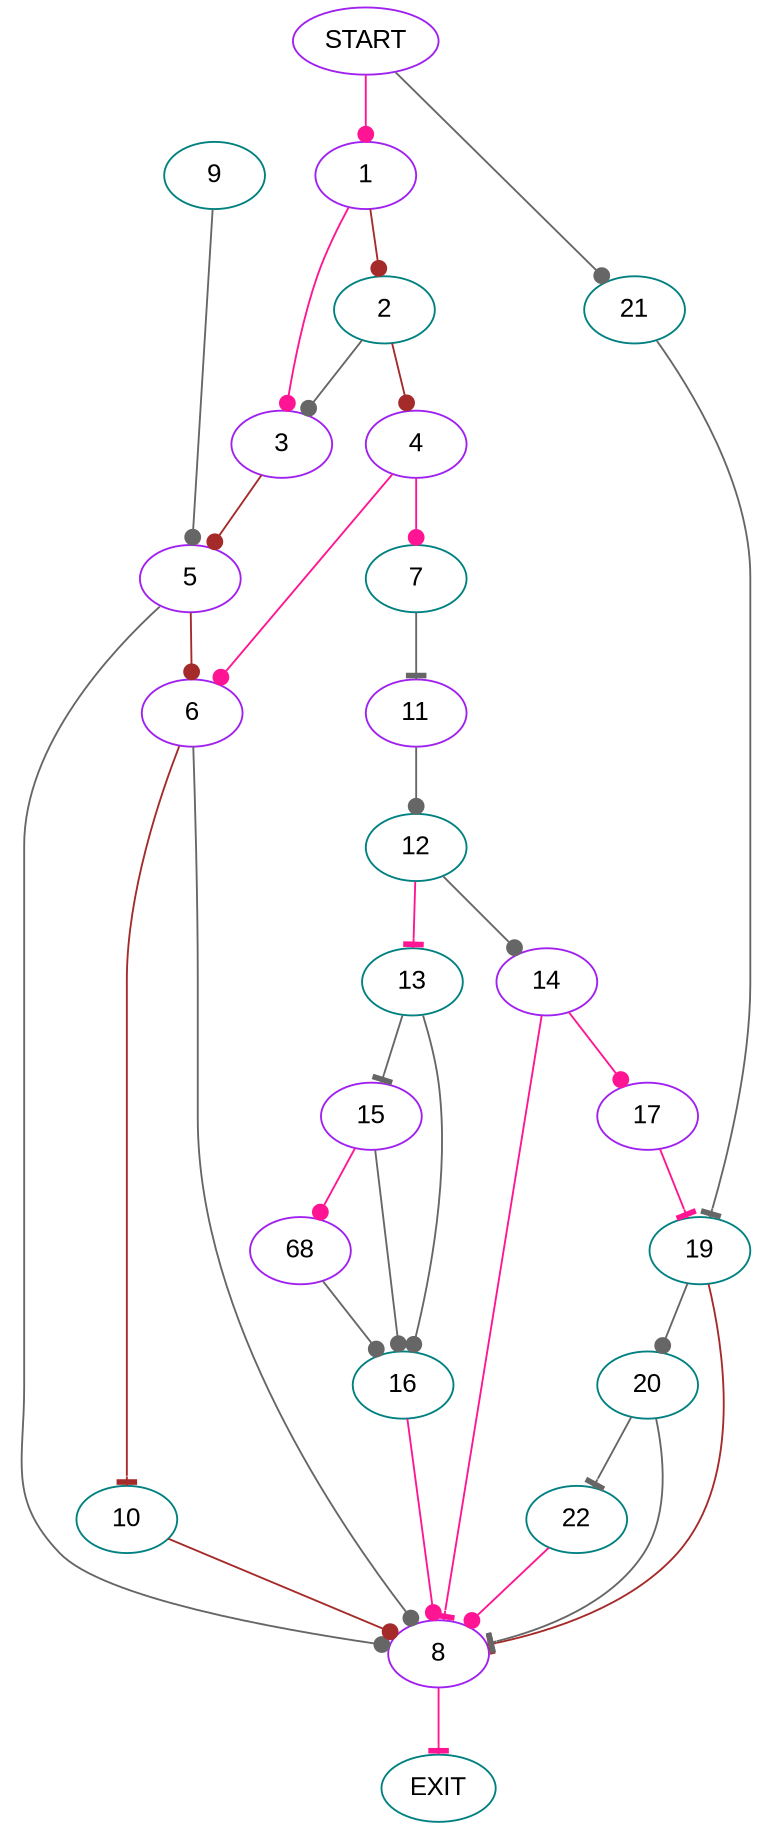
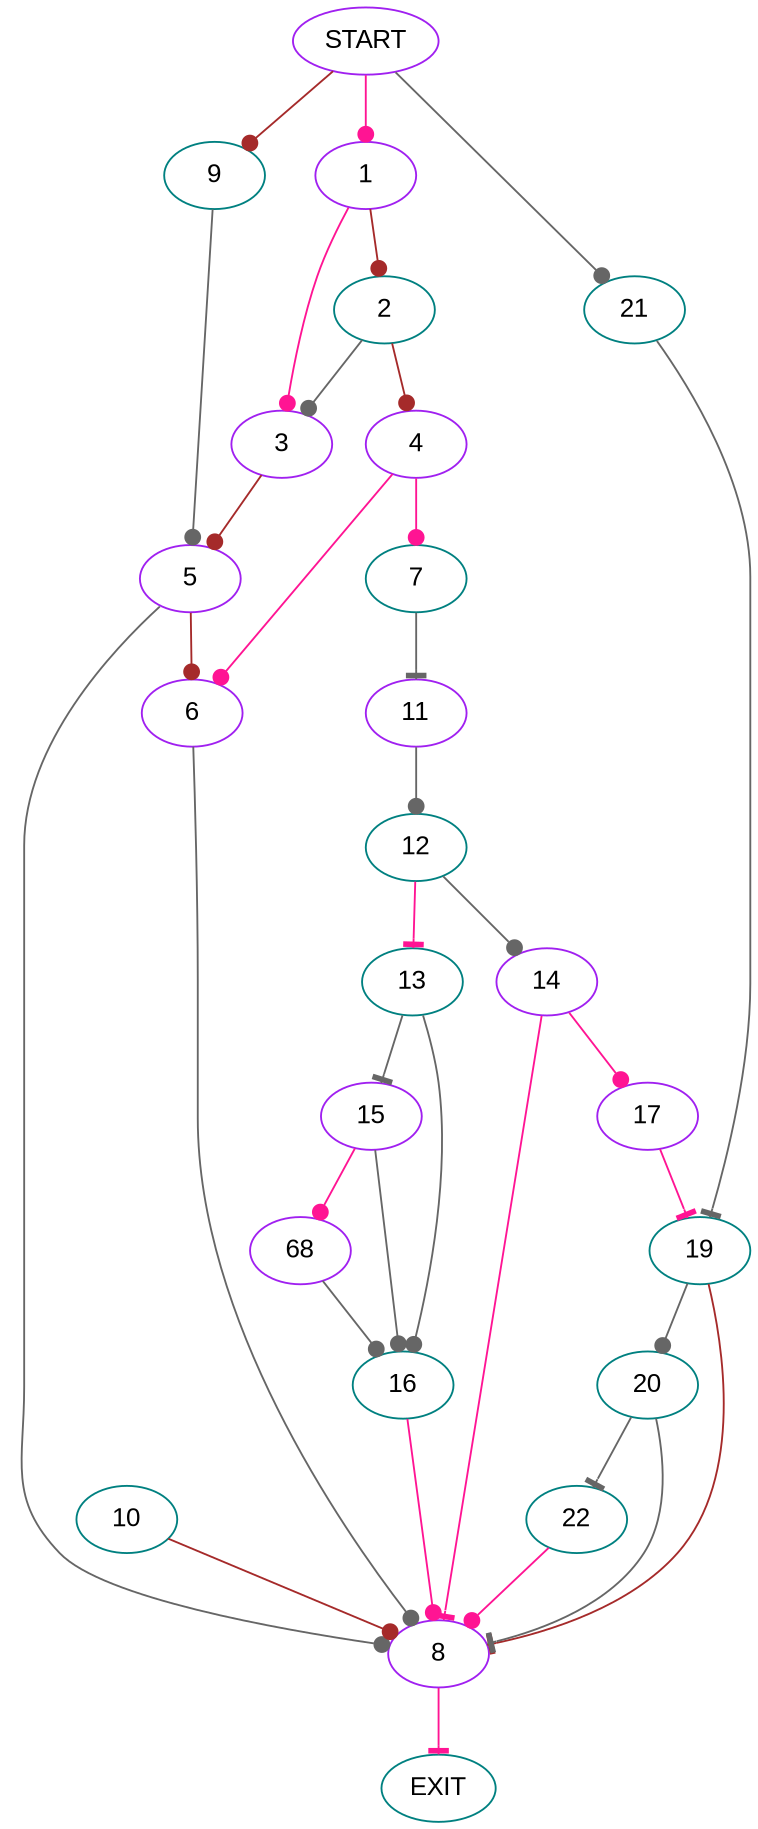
edge "START" -> "9": added
edge "6" -> "10": removed
